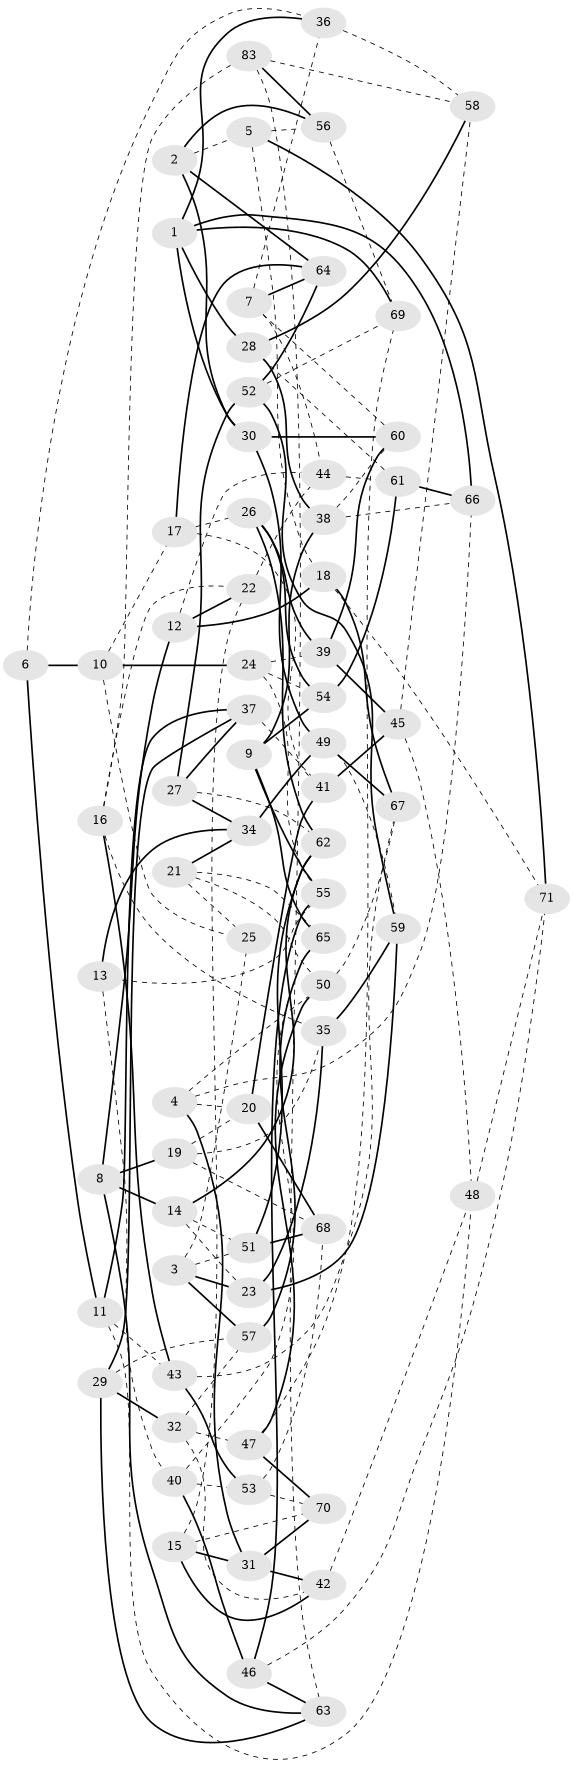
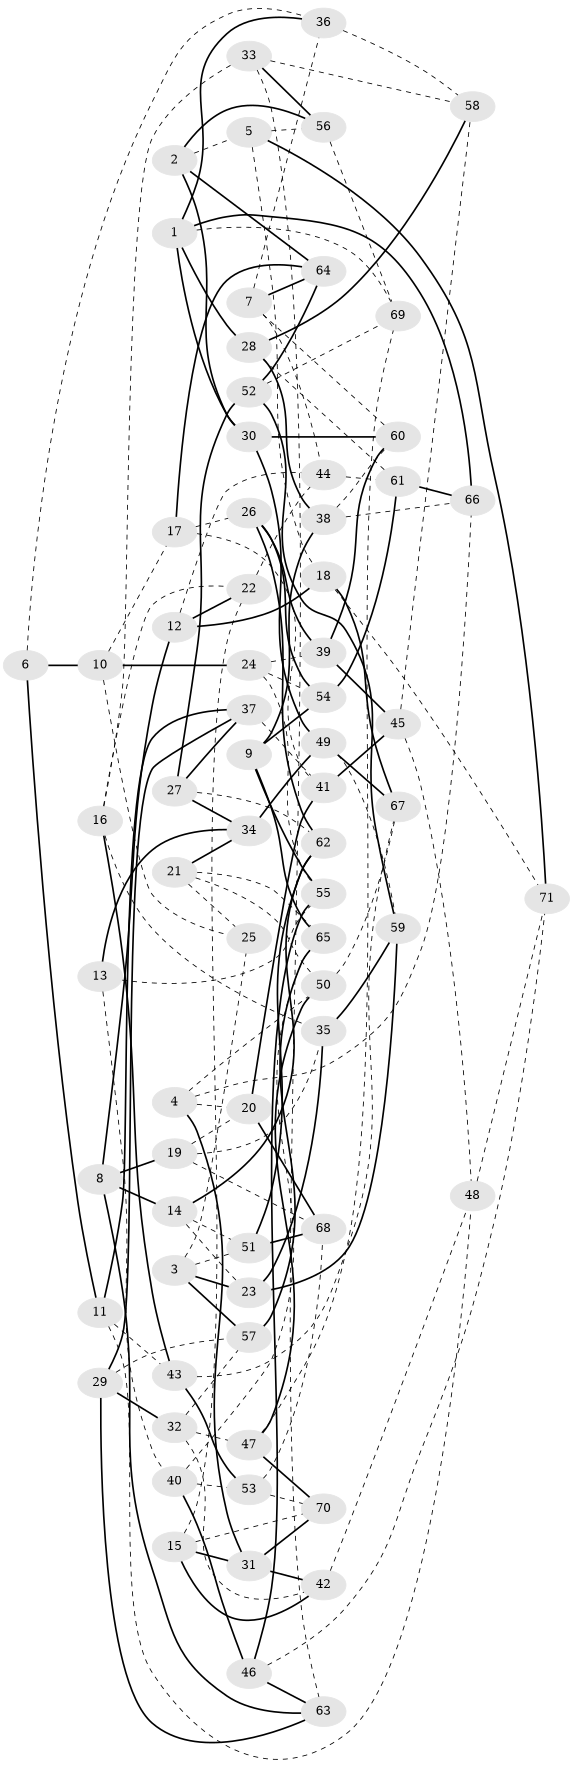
node "83": label "83" -> "33"
edge "1" -- "69": style bold -> dashed
